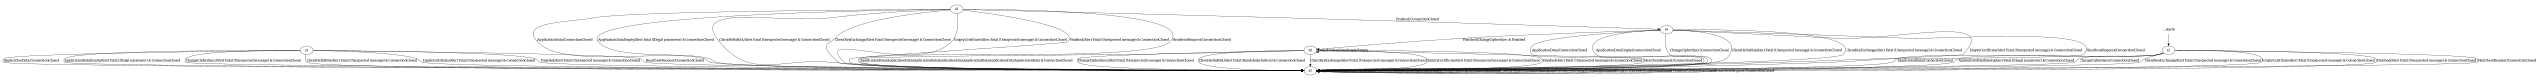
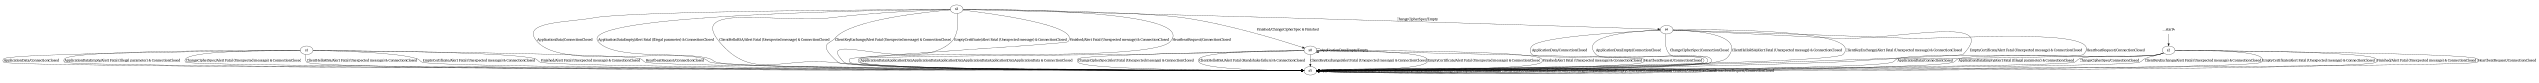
edge "s3" -> "s4": label "Finished/ConnectionClosed" -> "ChangeCipherSpec/Empty"
edge "s4" -> "s0": now "s3" -> "s0"
